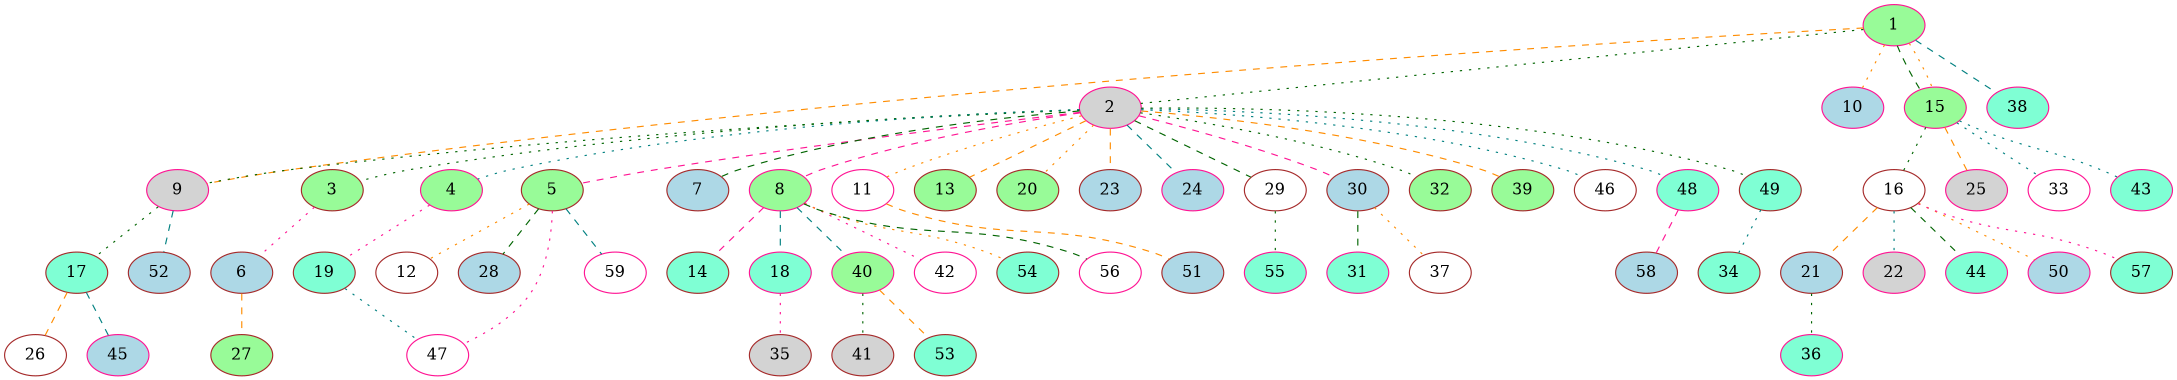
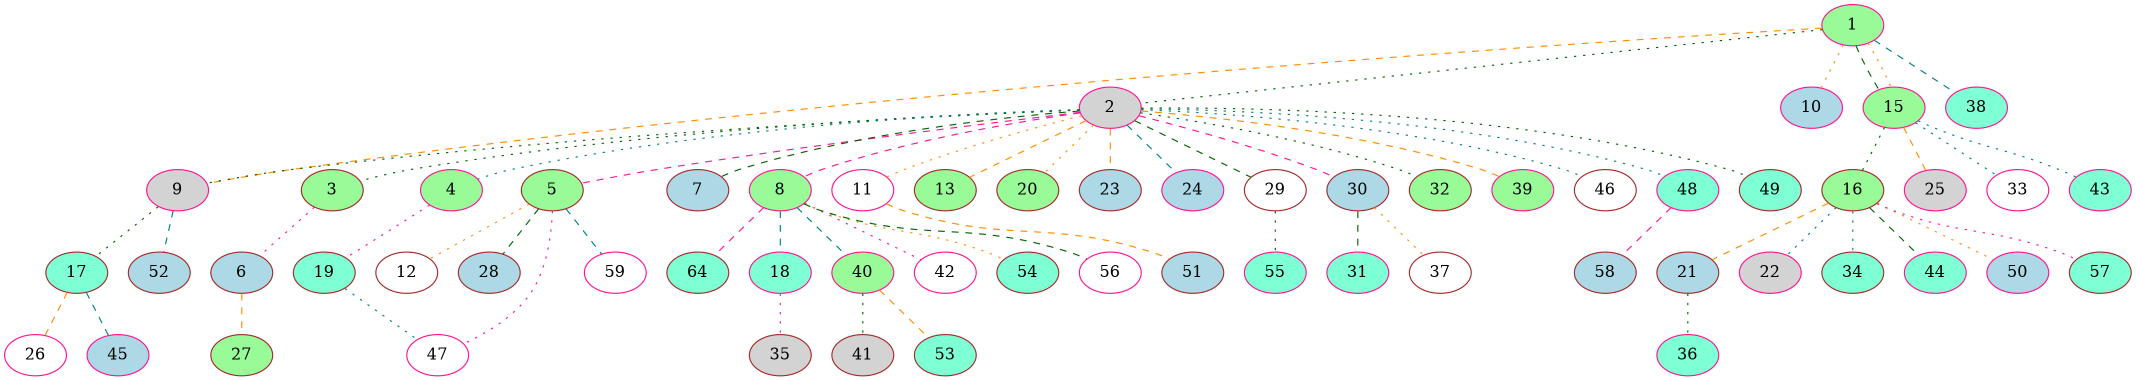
node "39": color brown -> deeppink
node "16": fillcolor white -> palegreen
edge "49" -- "34": now "16" -- "34"
node "14": label "14" -> "64"
node "26": color brown -> deeppink
